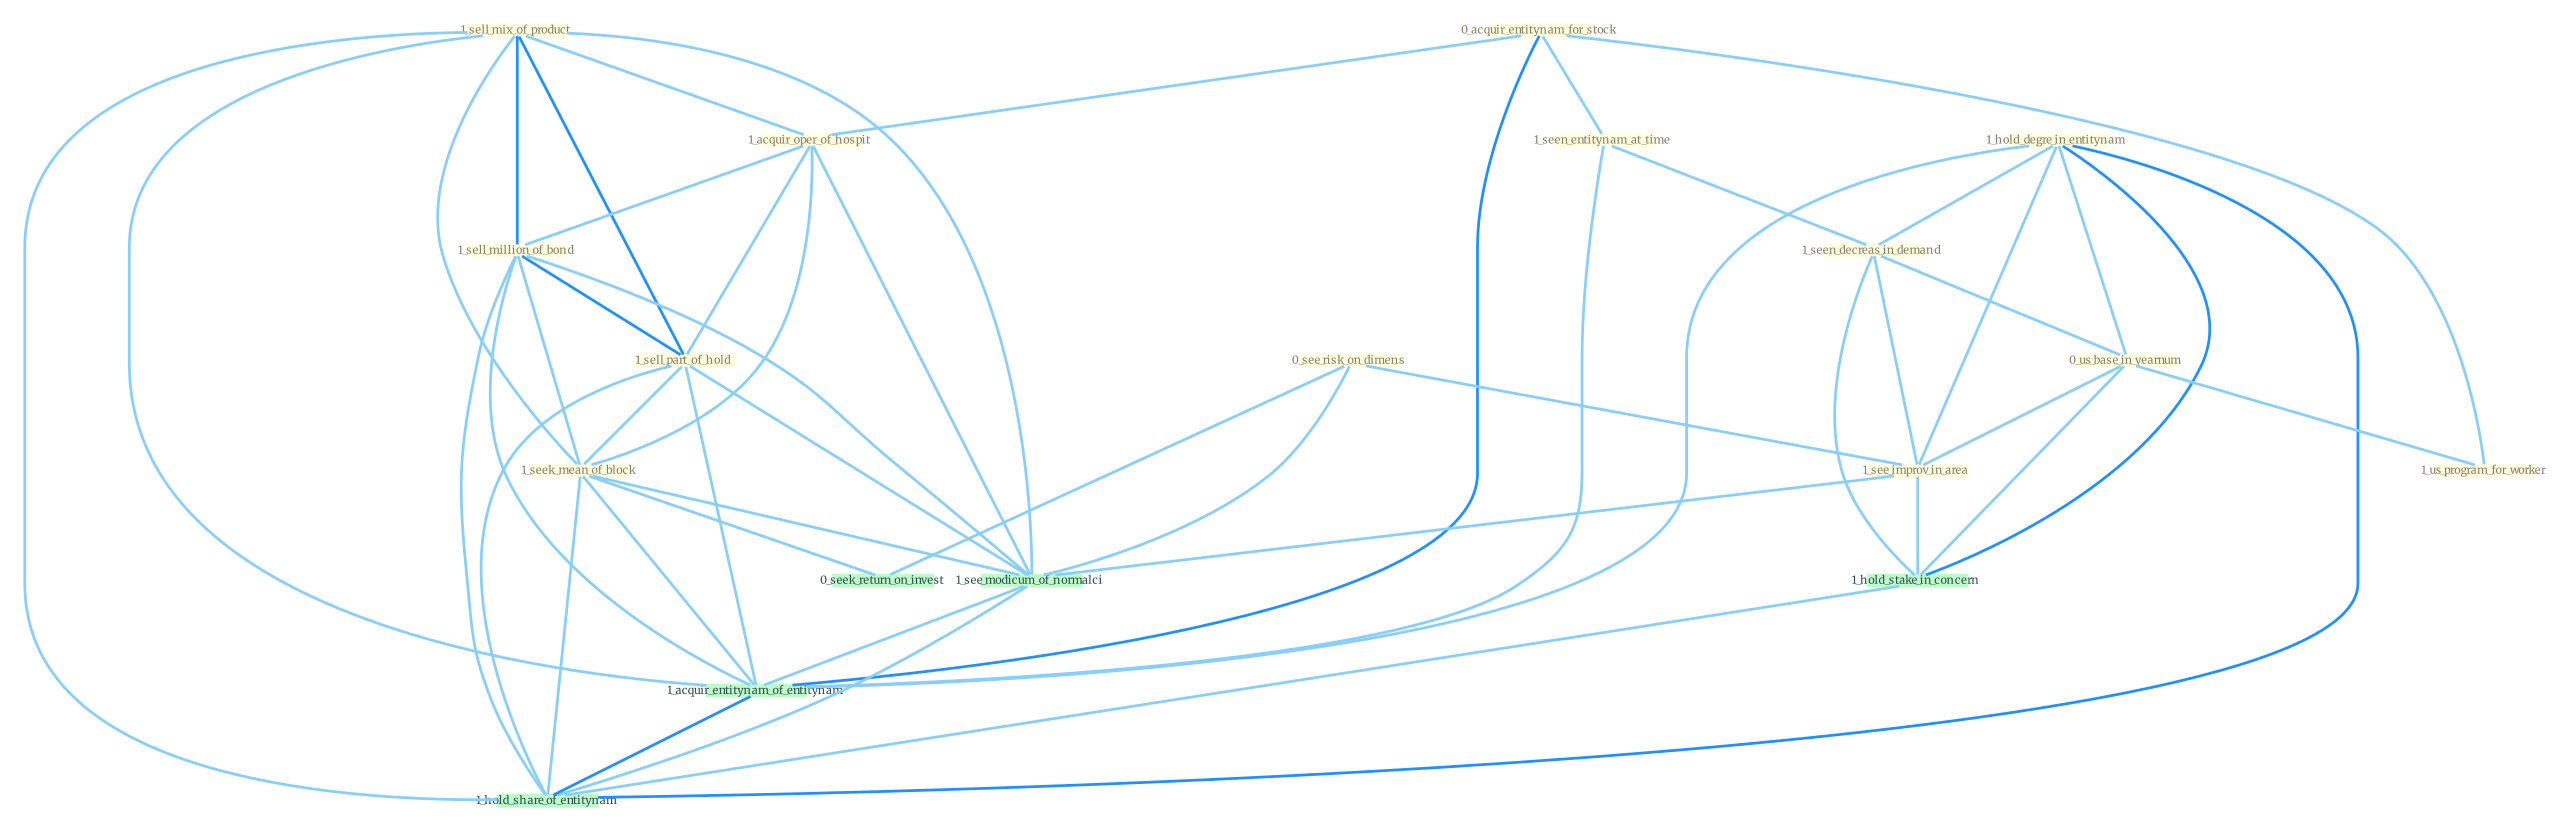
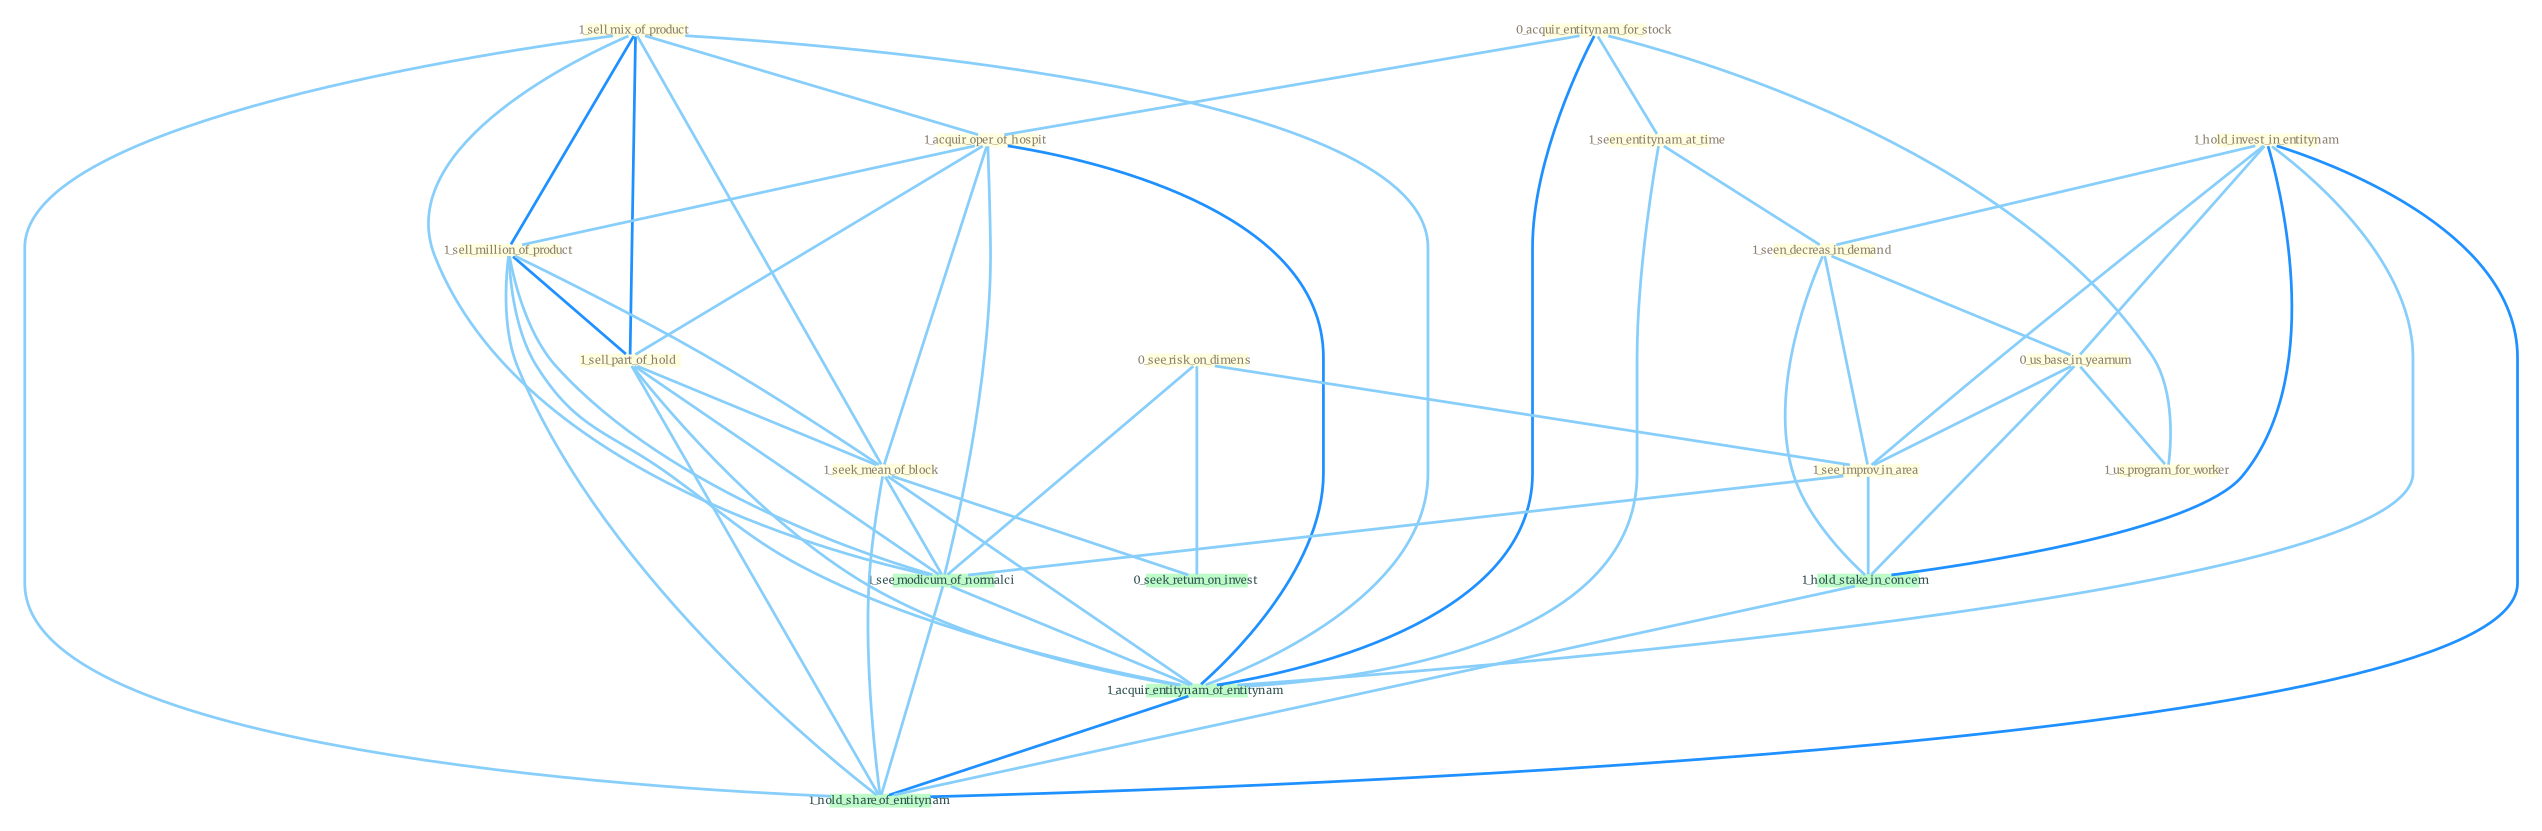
node "1_hold_degre_in_entitynam": label "1_hold_degre_in_entitynam" -> "1_hold_invest_in_entitynam"
node "1_sell_million_of_bond": label "1_sell_million_of_bond" -> "1_sell_million_of_product"
edge "1_acquir_oper_of_hospit" -- "1_acquir_entitynam_of_entitynam": added
